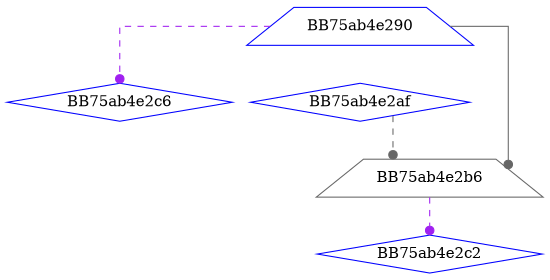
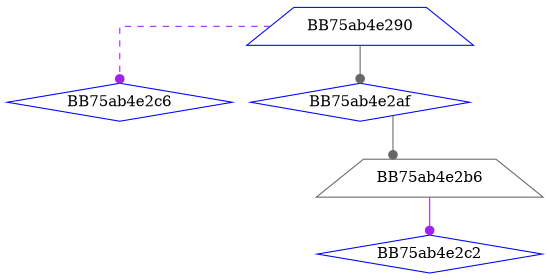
edge "BB75ab4e290" -> "BB75ab4e2b6": now "BB75ab4e290" -> "BB75ab4e2af"
edge "BB75ab4e2af" -> "BB75ab4e2b6": style dashed -> solid
edge "BB75ab4e2b6" -> "BB75ab4e2c2": style dashed -> solid
